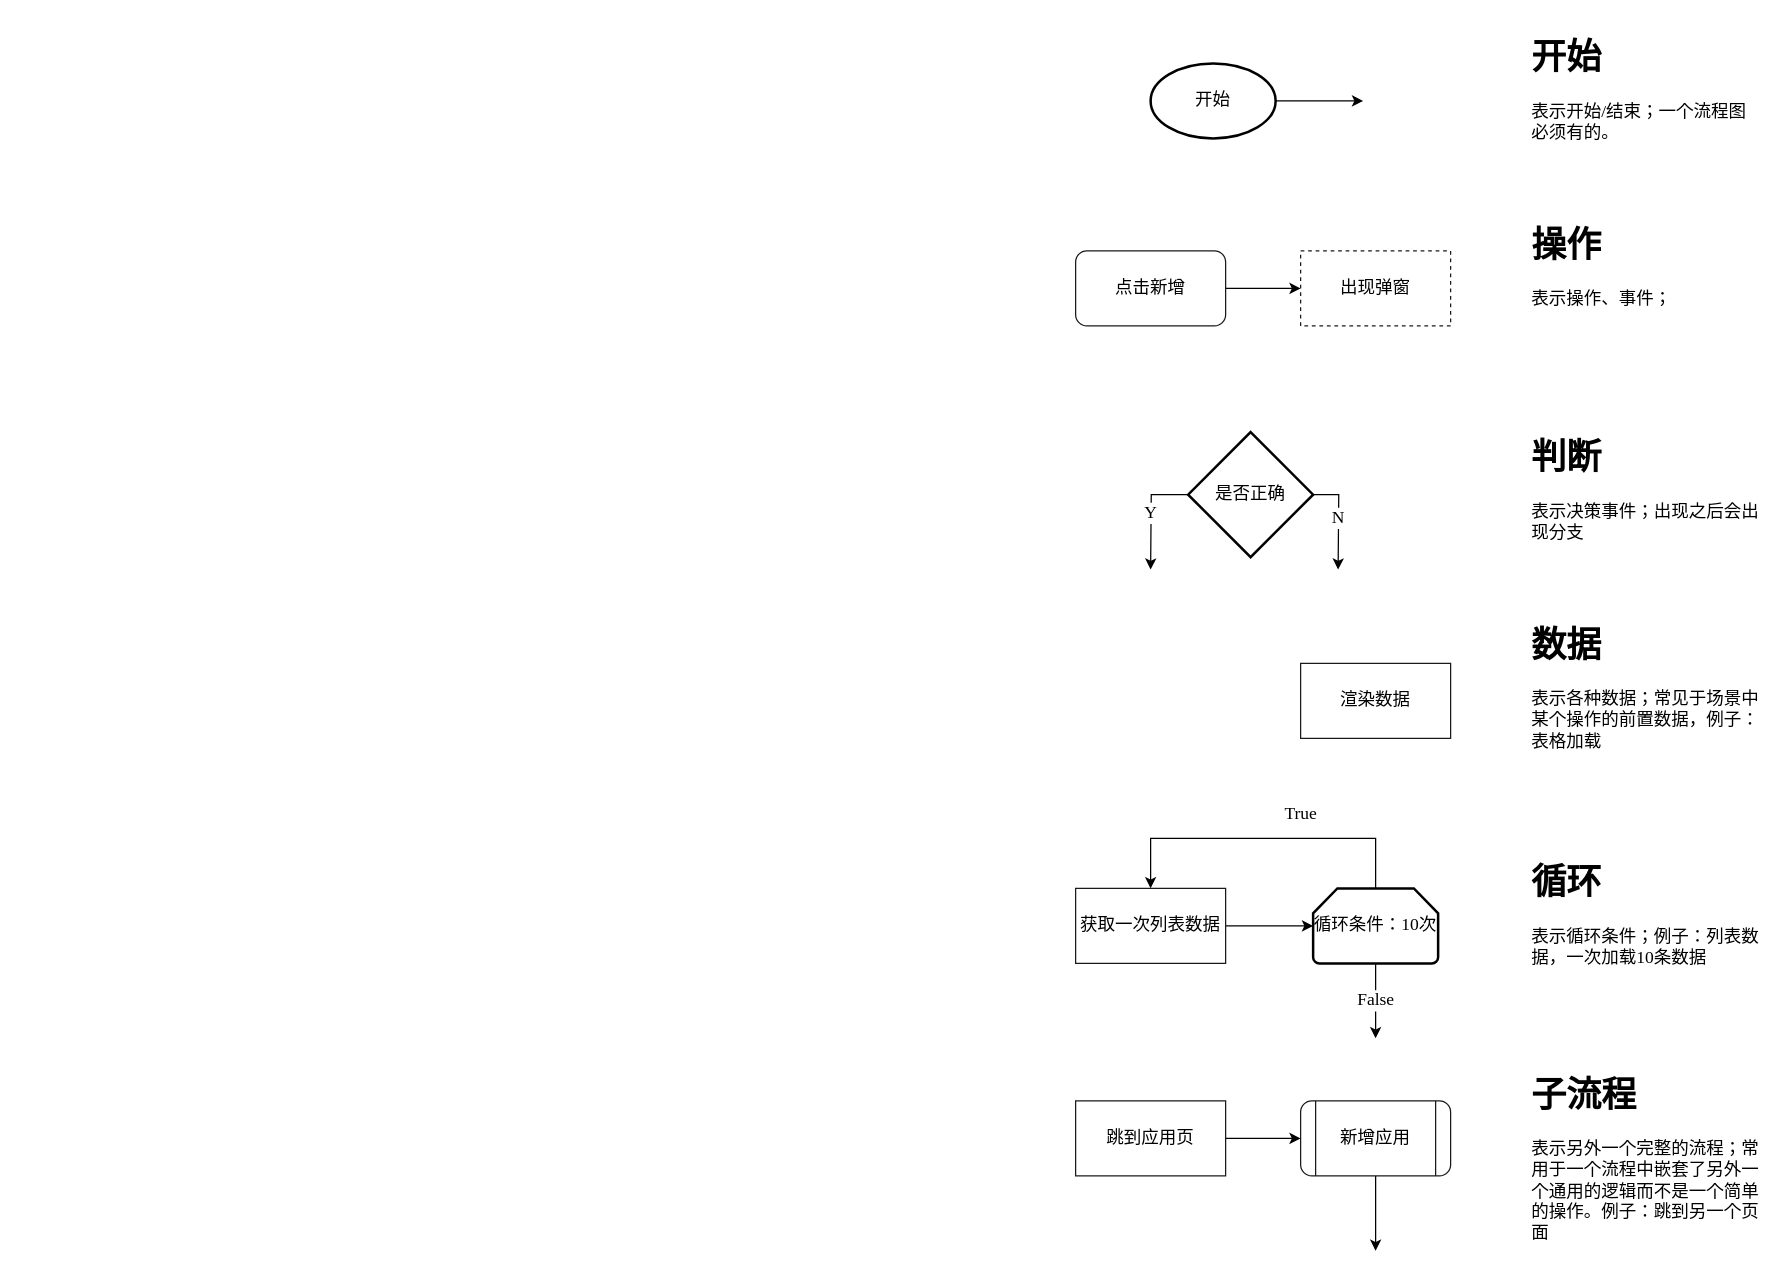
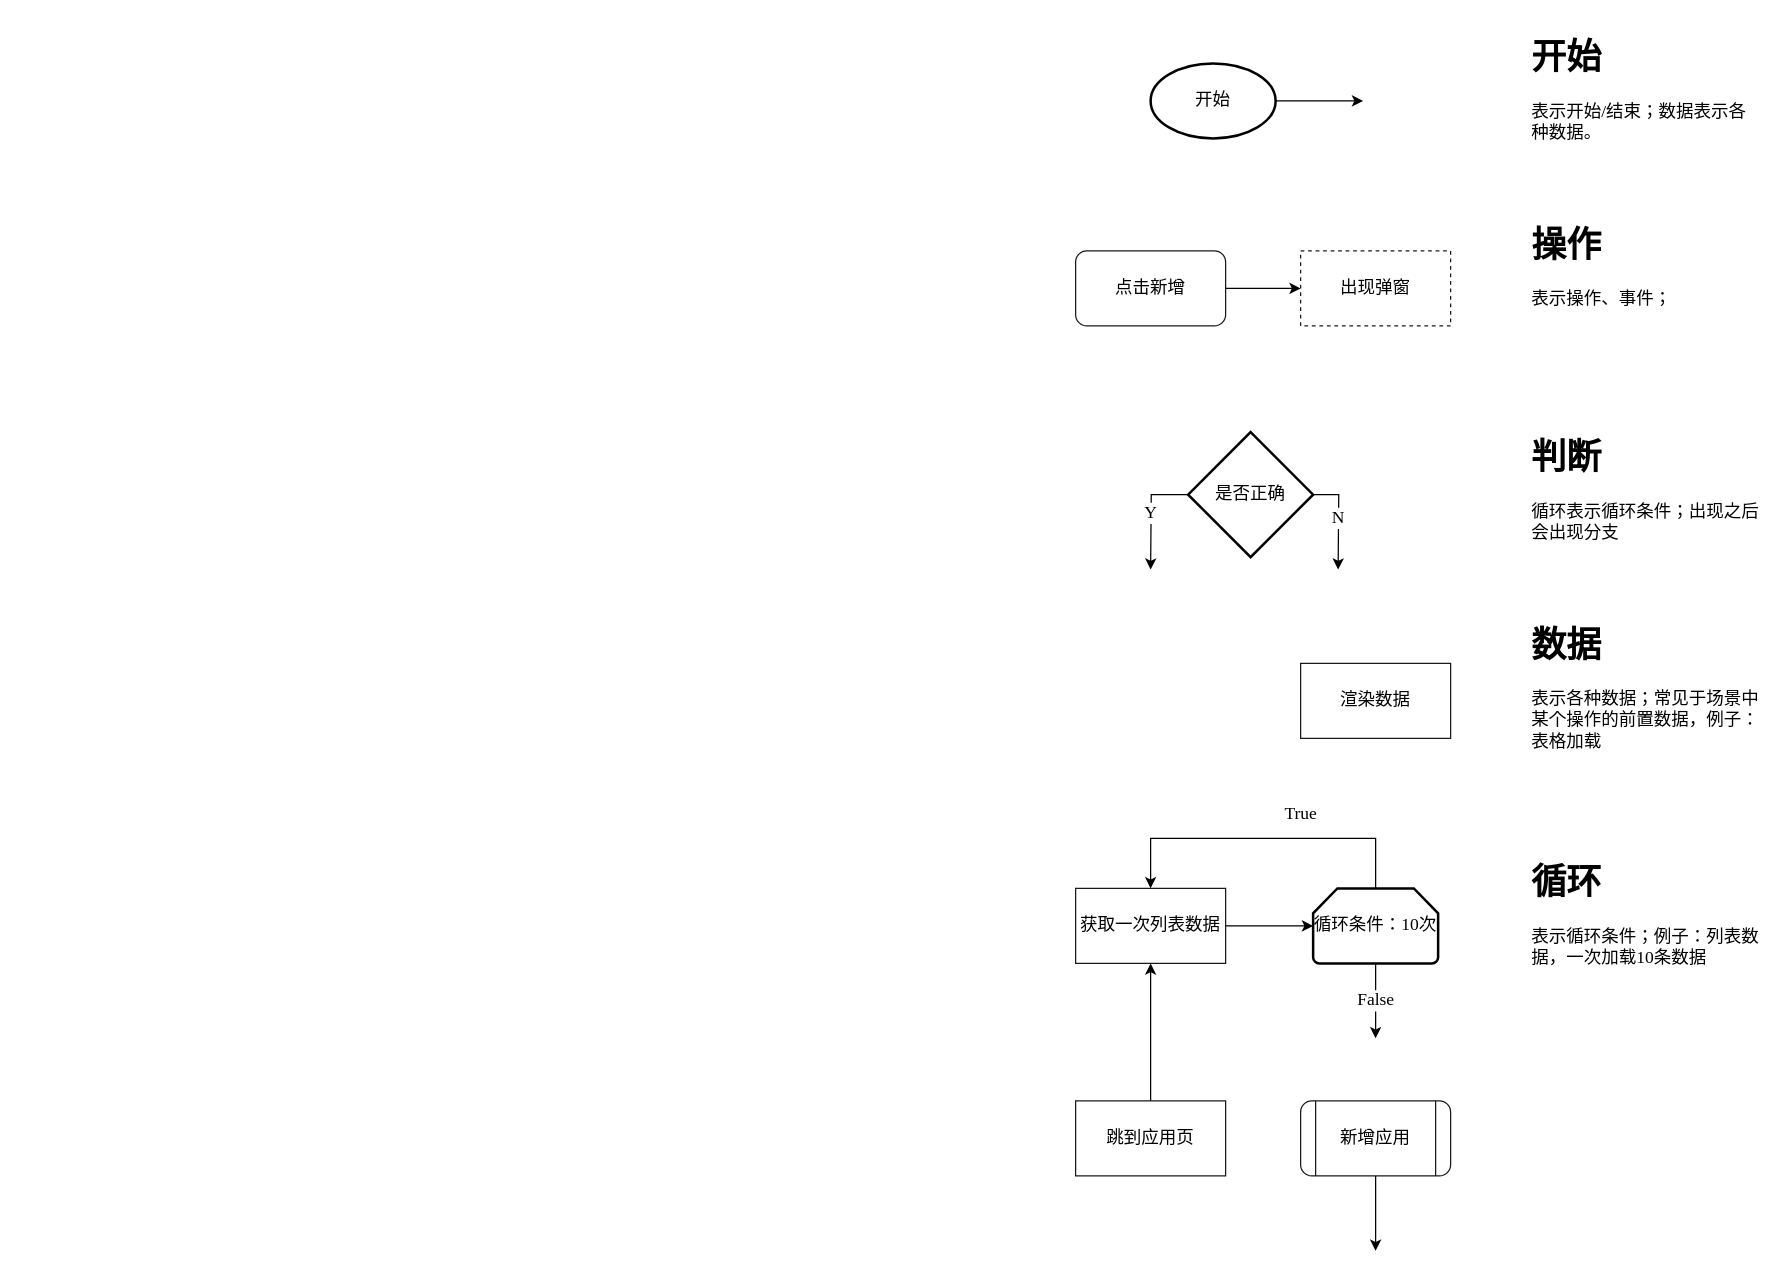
node "开始表示开始/结束；一个流程图必须有的。": label "开始表示开始/结束；一个流程图必须有的。" -> "开始表示开始/结束；数据表示各种数据。"
node "判断表示决策事件；出现之后会出现分支": label "判断表示决策事件；出现之后会出现分支" -> "判断循环表示循环条件；出现之后会出现分支"
edge "跳到应用页" -> "新增应用": now "跳到应用页" -> "获取一次列表数据"
node "子流程表示另外一个完整的流程；常用于一个流程中嵌套了另外一个通用的逻辑而不是一个简单的操作。例子：跳到另一个页面": removed
